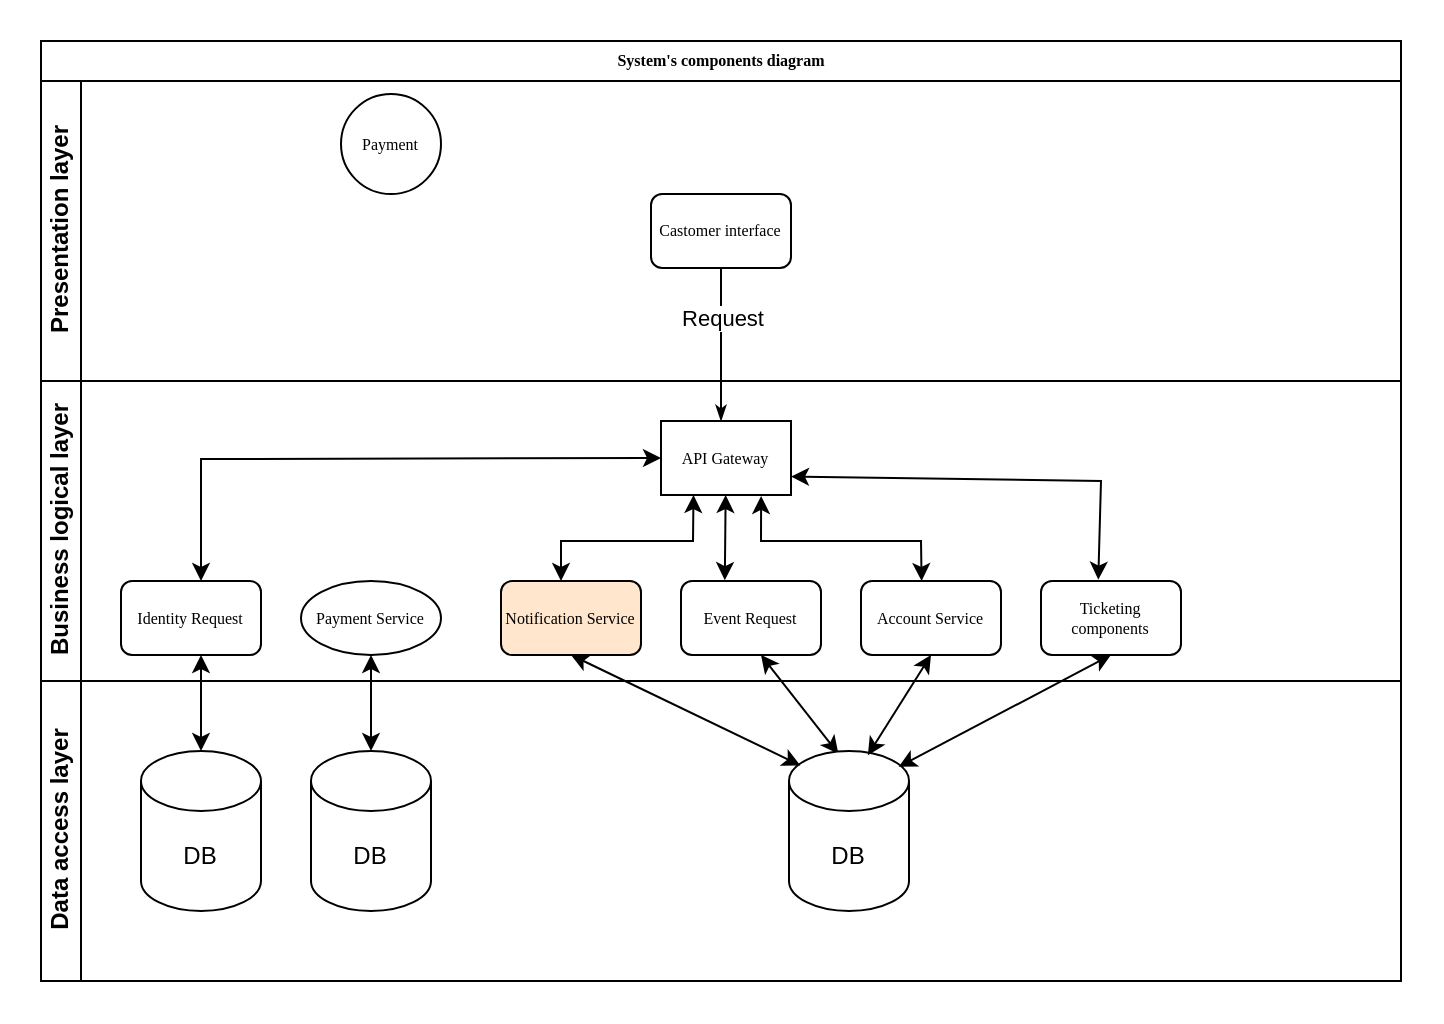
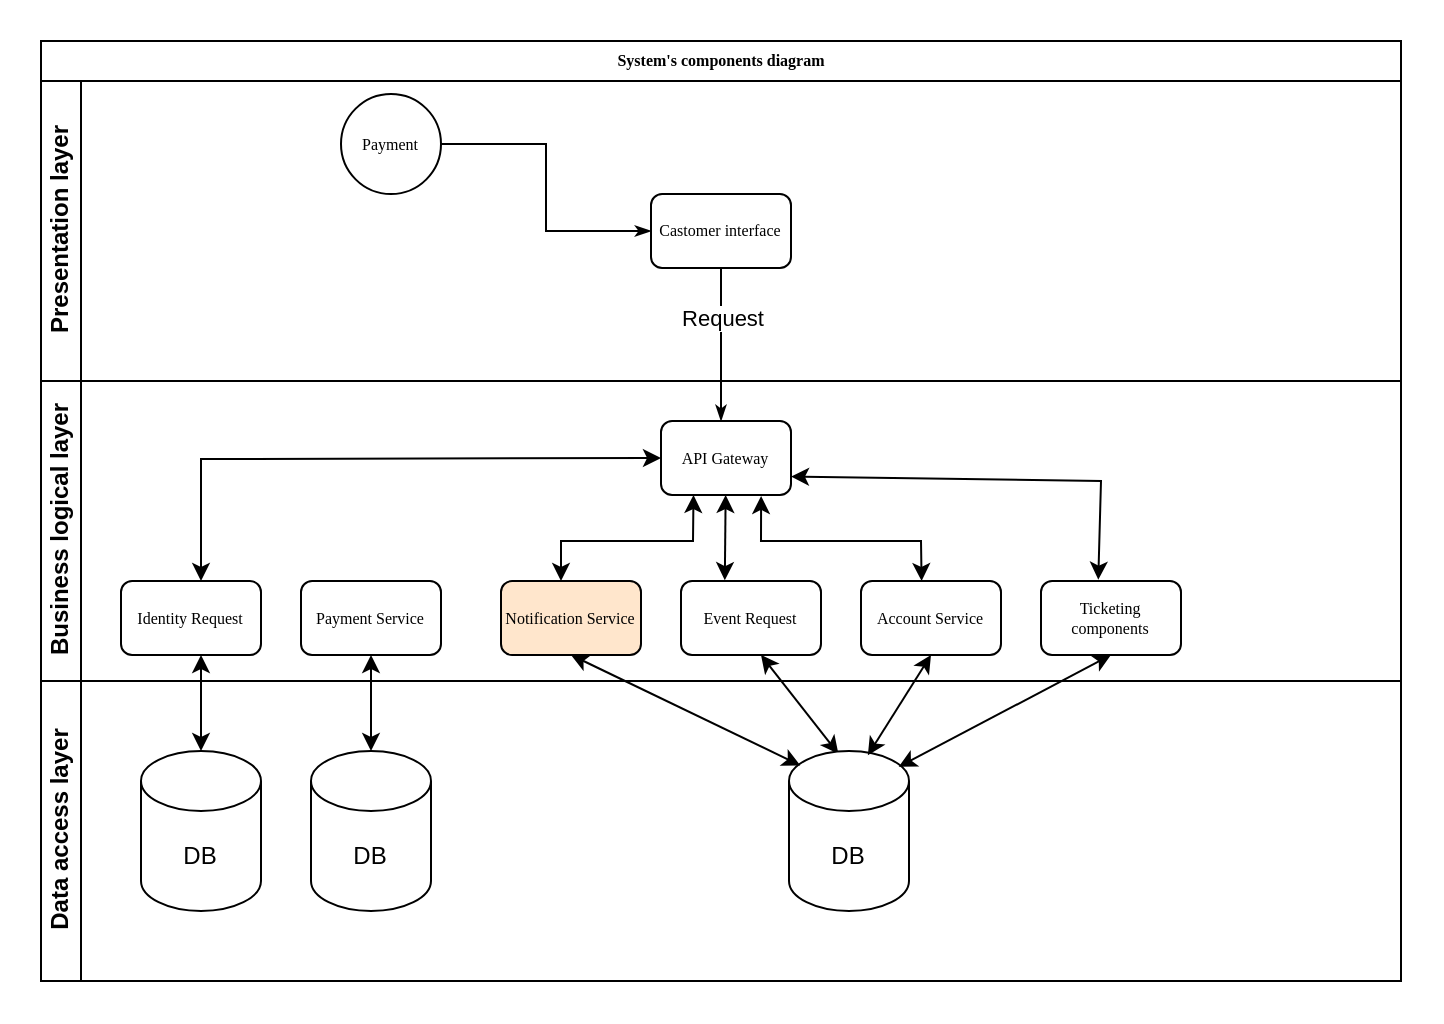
edge "Payment" -> "Castomer interface": added
node "API Gateway": shape rectangle -> rounded rectangle
node "Payment Service": shape ellipse -> rounded rectangle
